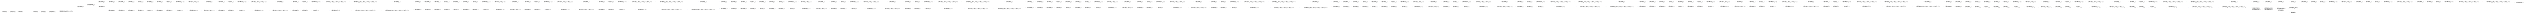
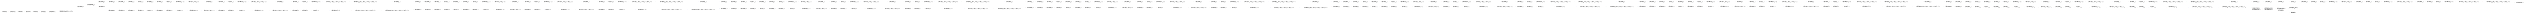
node "(<operator>.cast,(void)x)": added
